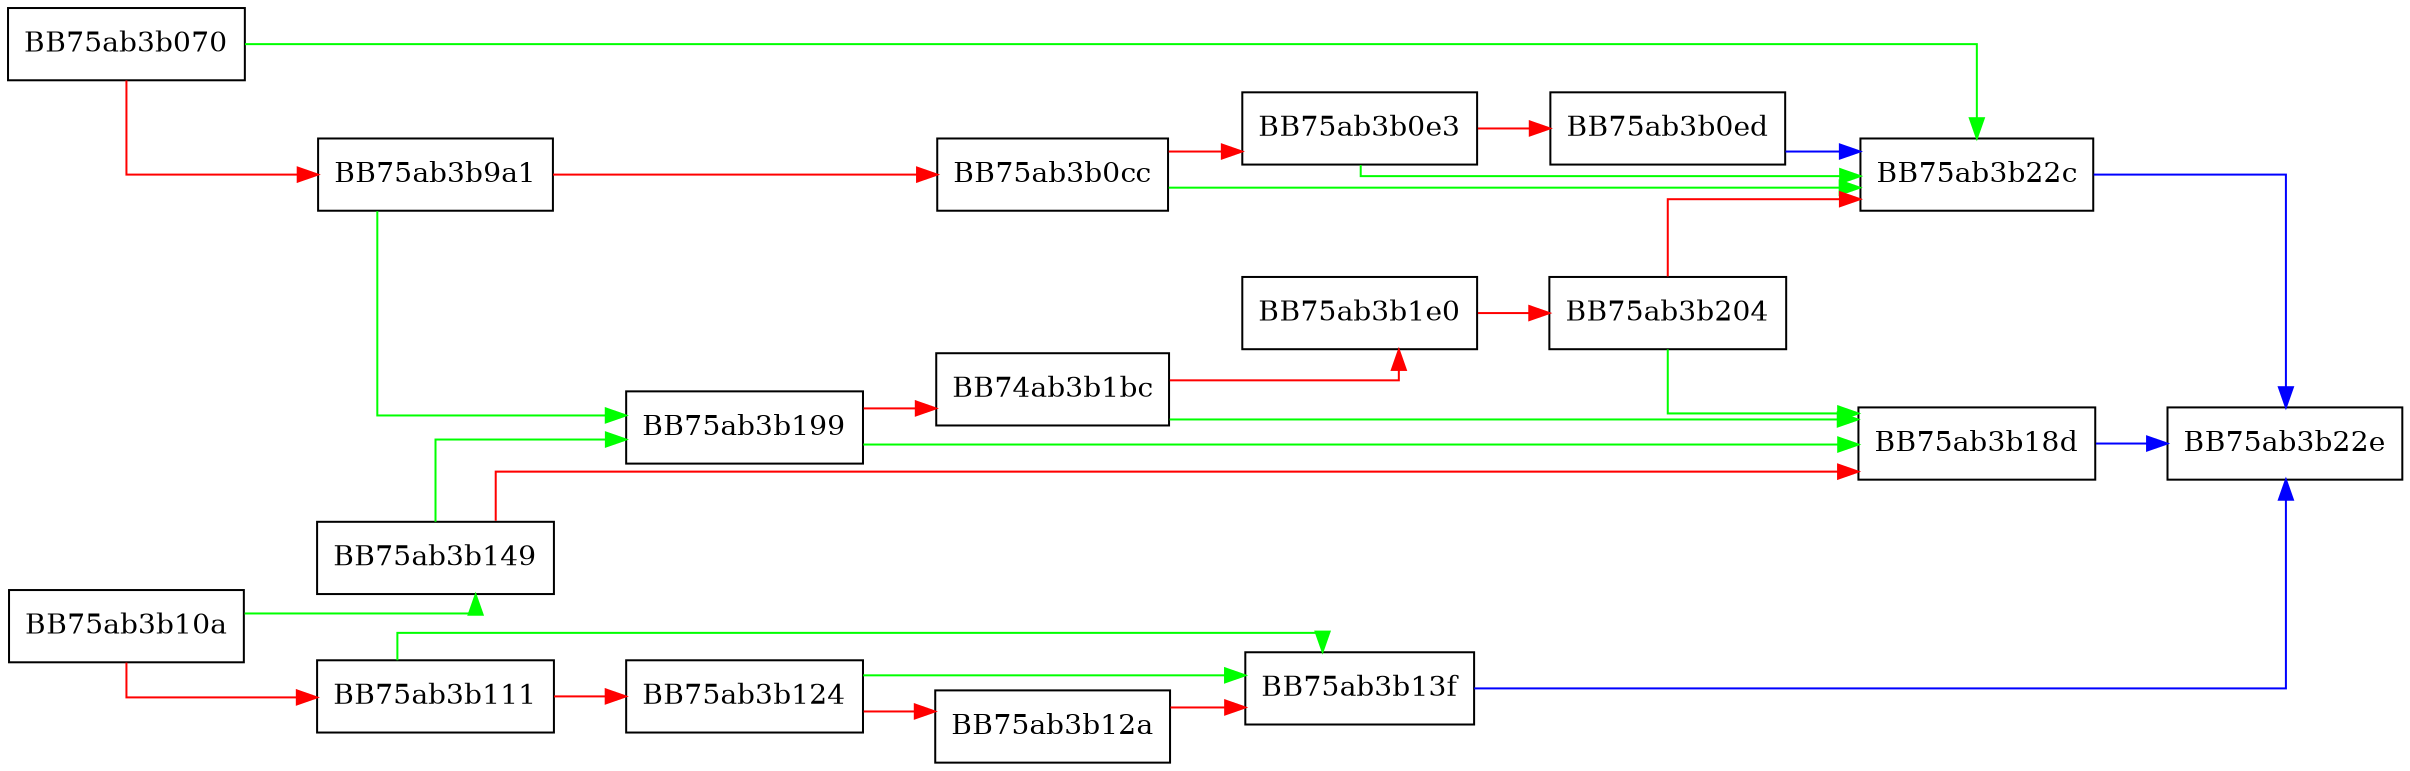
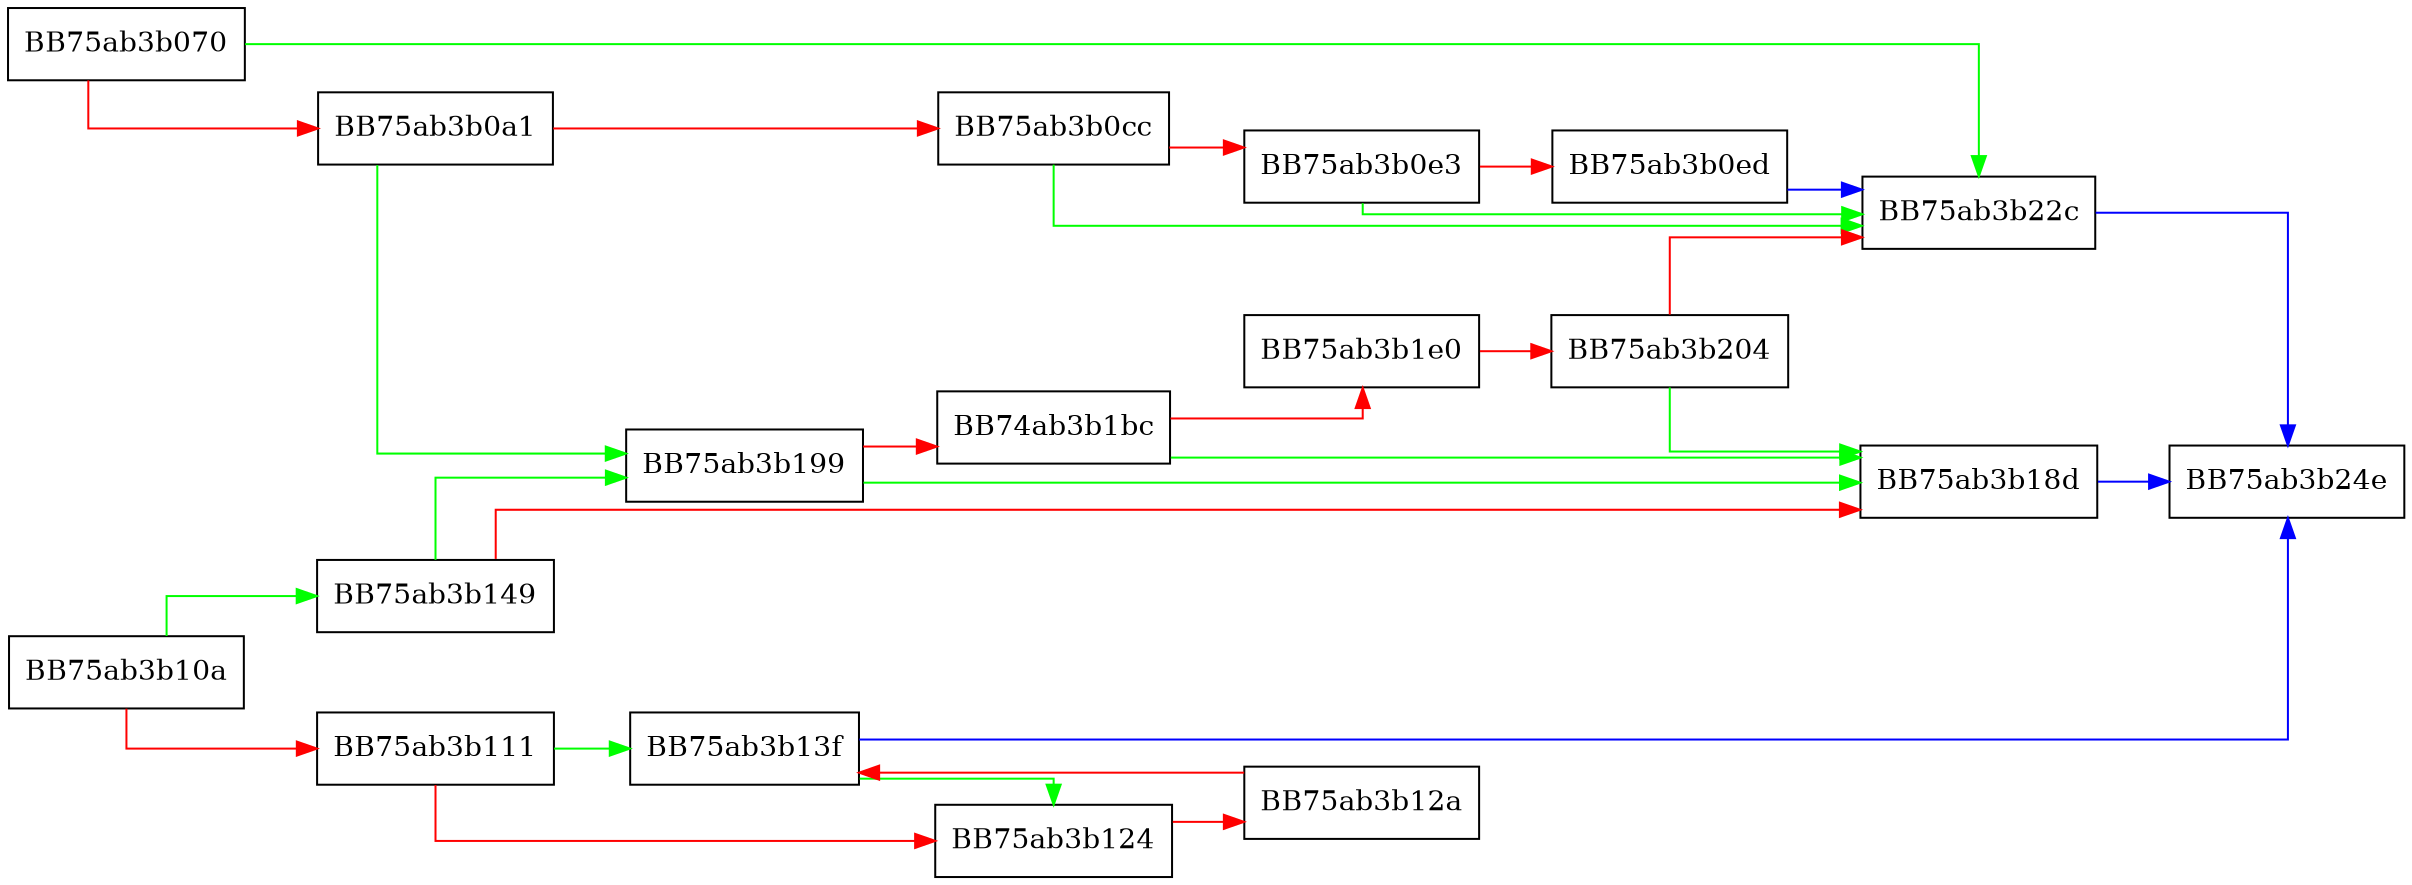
node "BB75ab3b9a1": label "BB75ab3b9a1" -> "BB75ab3b0a1"
node "BB75ab3b22e": label "BB75ab3b22e" -> "BB75ab3b24e"
edge "BB75ab3b124" -> "BB75ab3b13f": reversed
